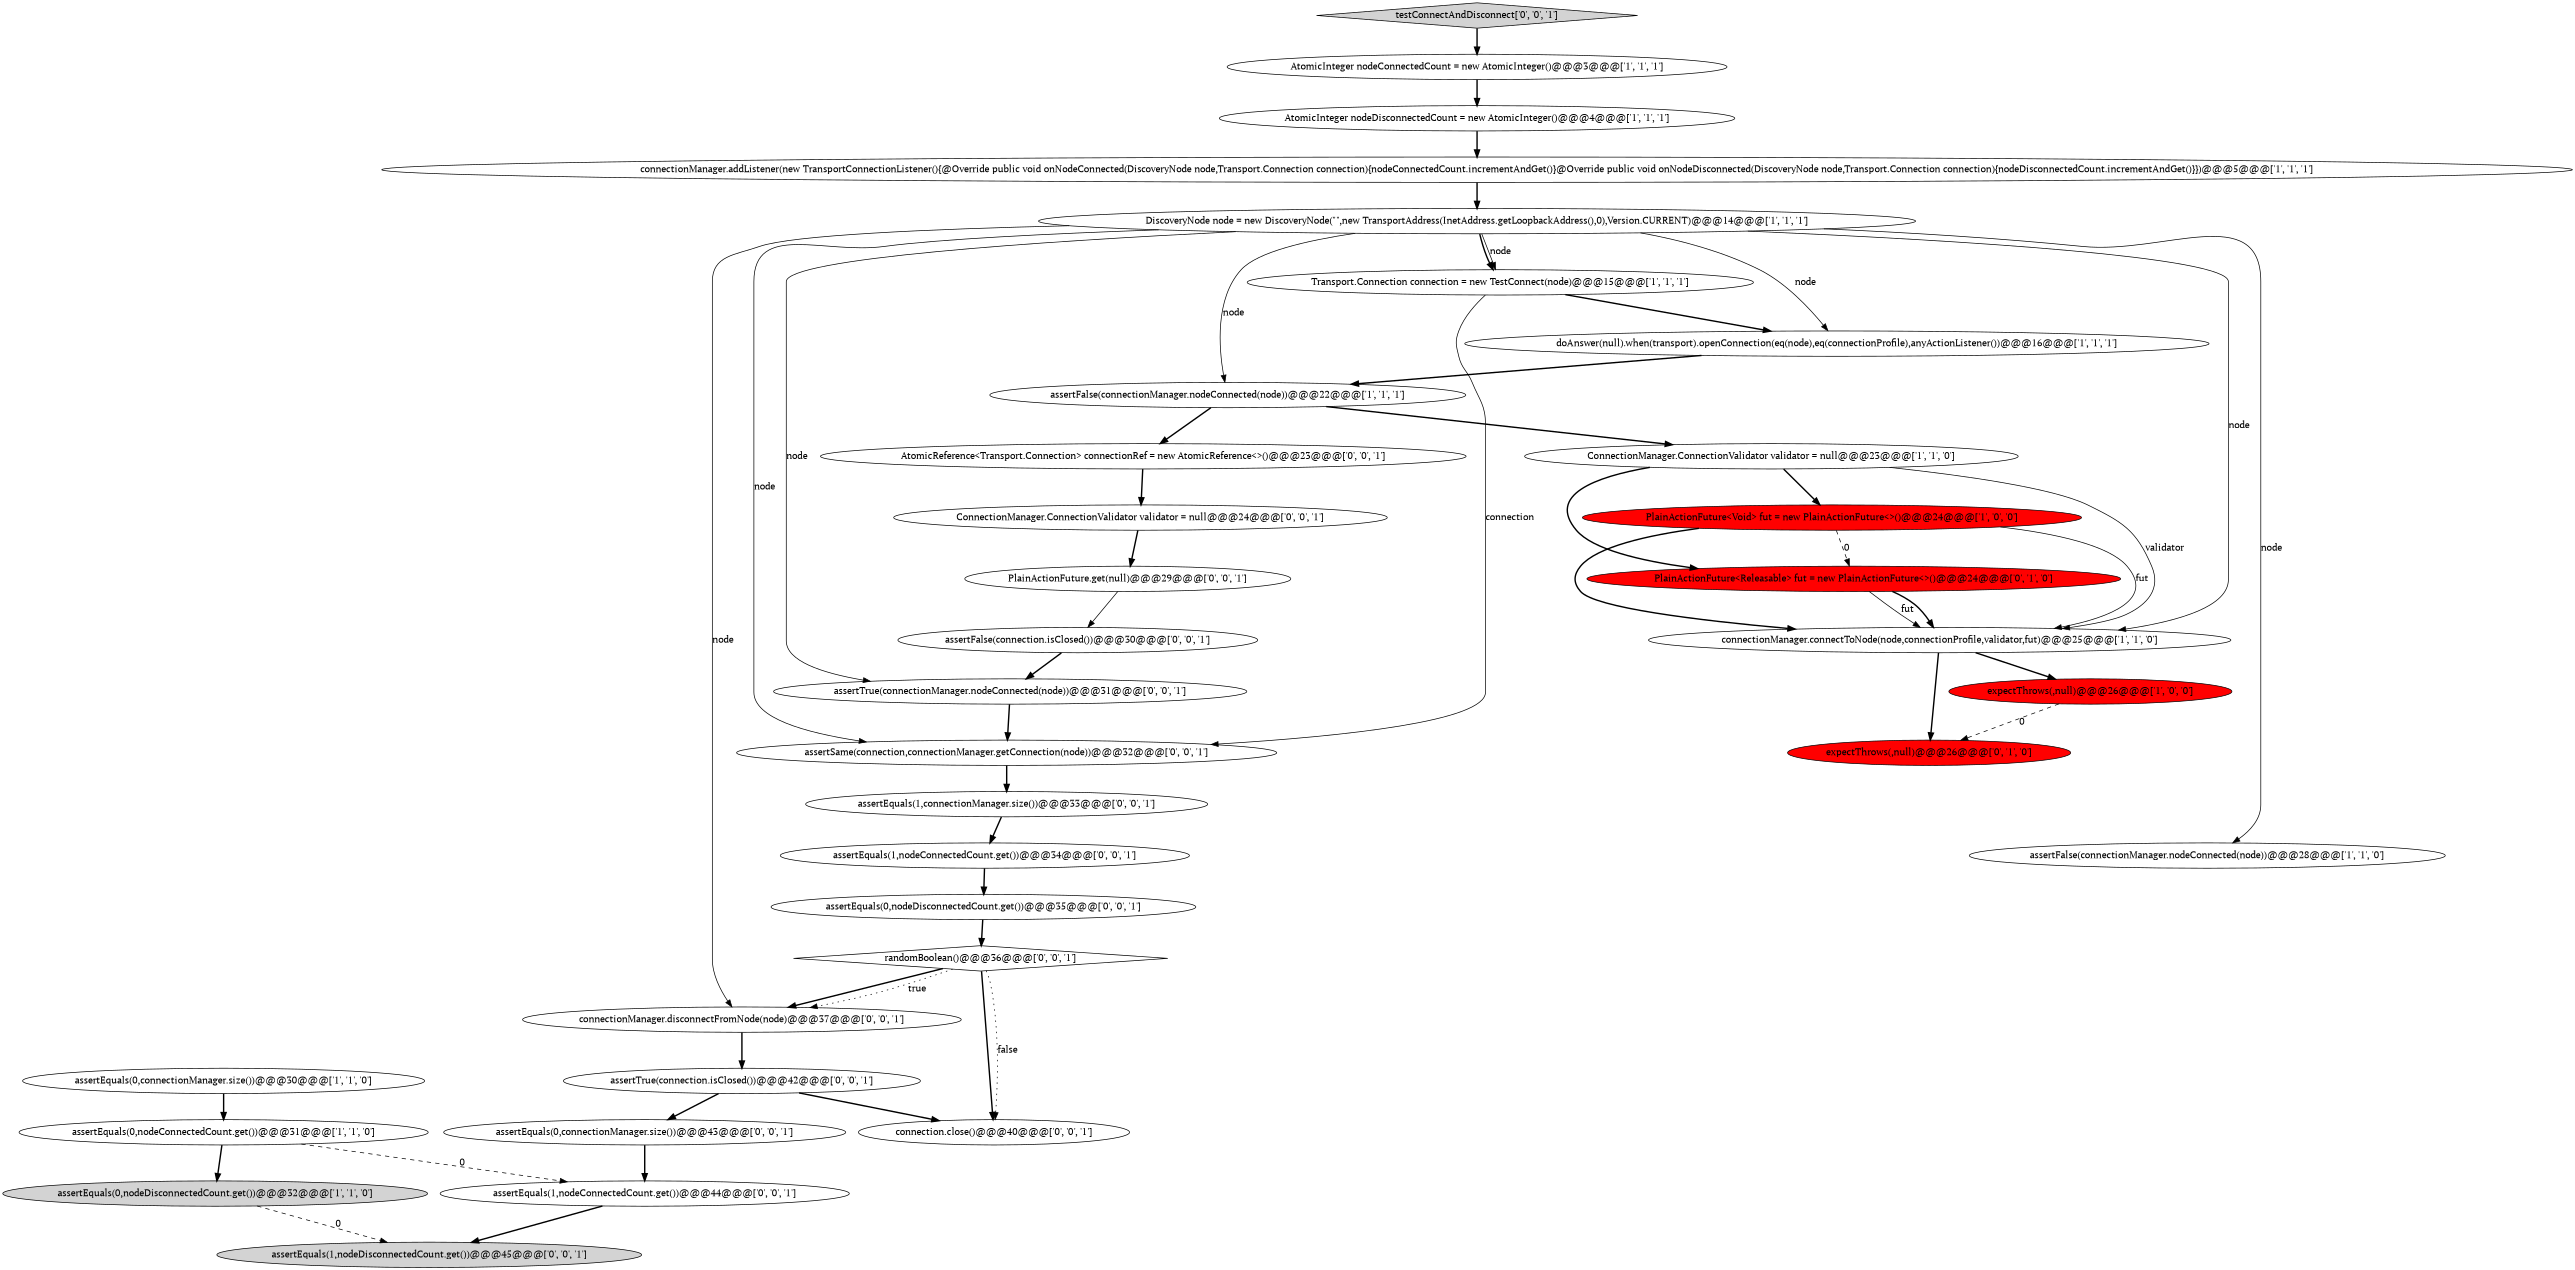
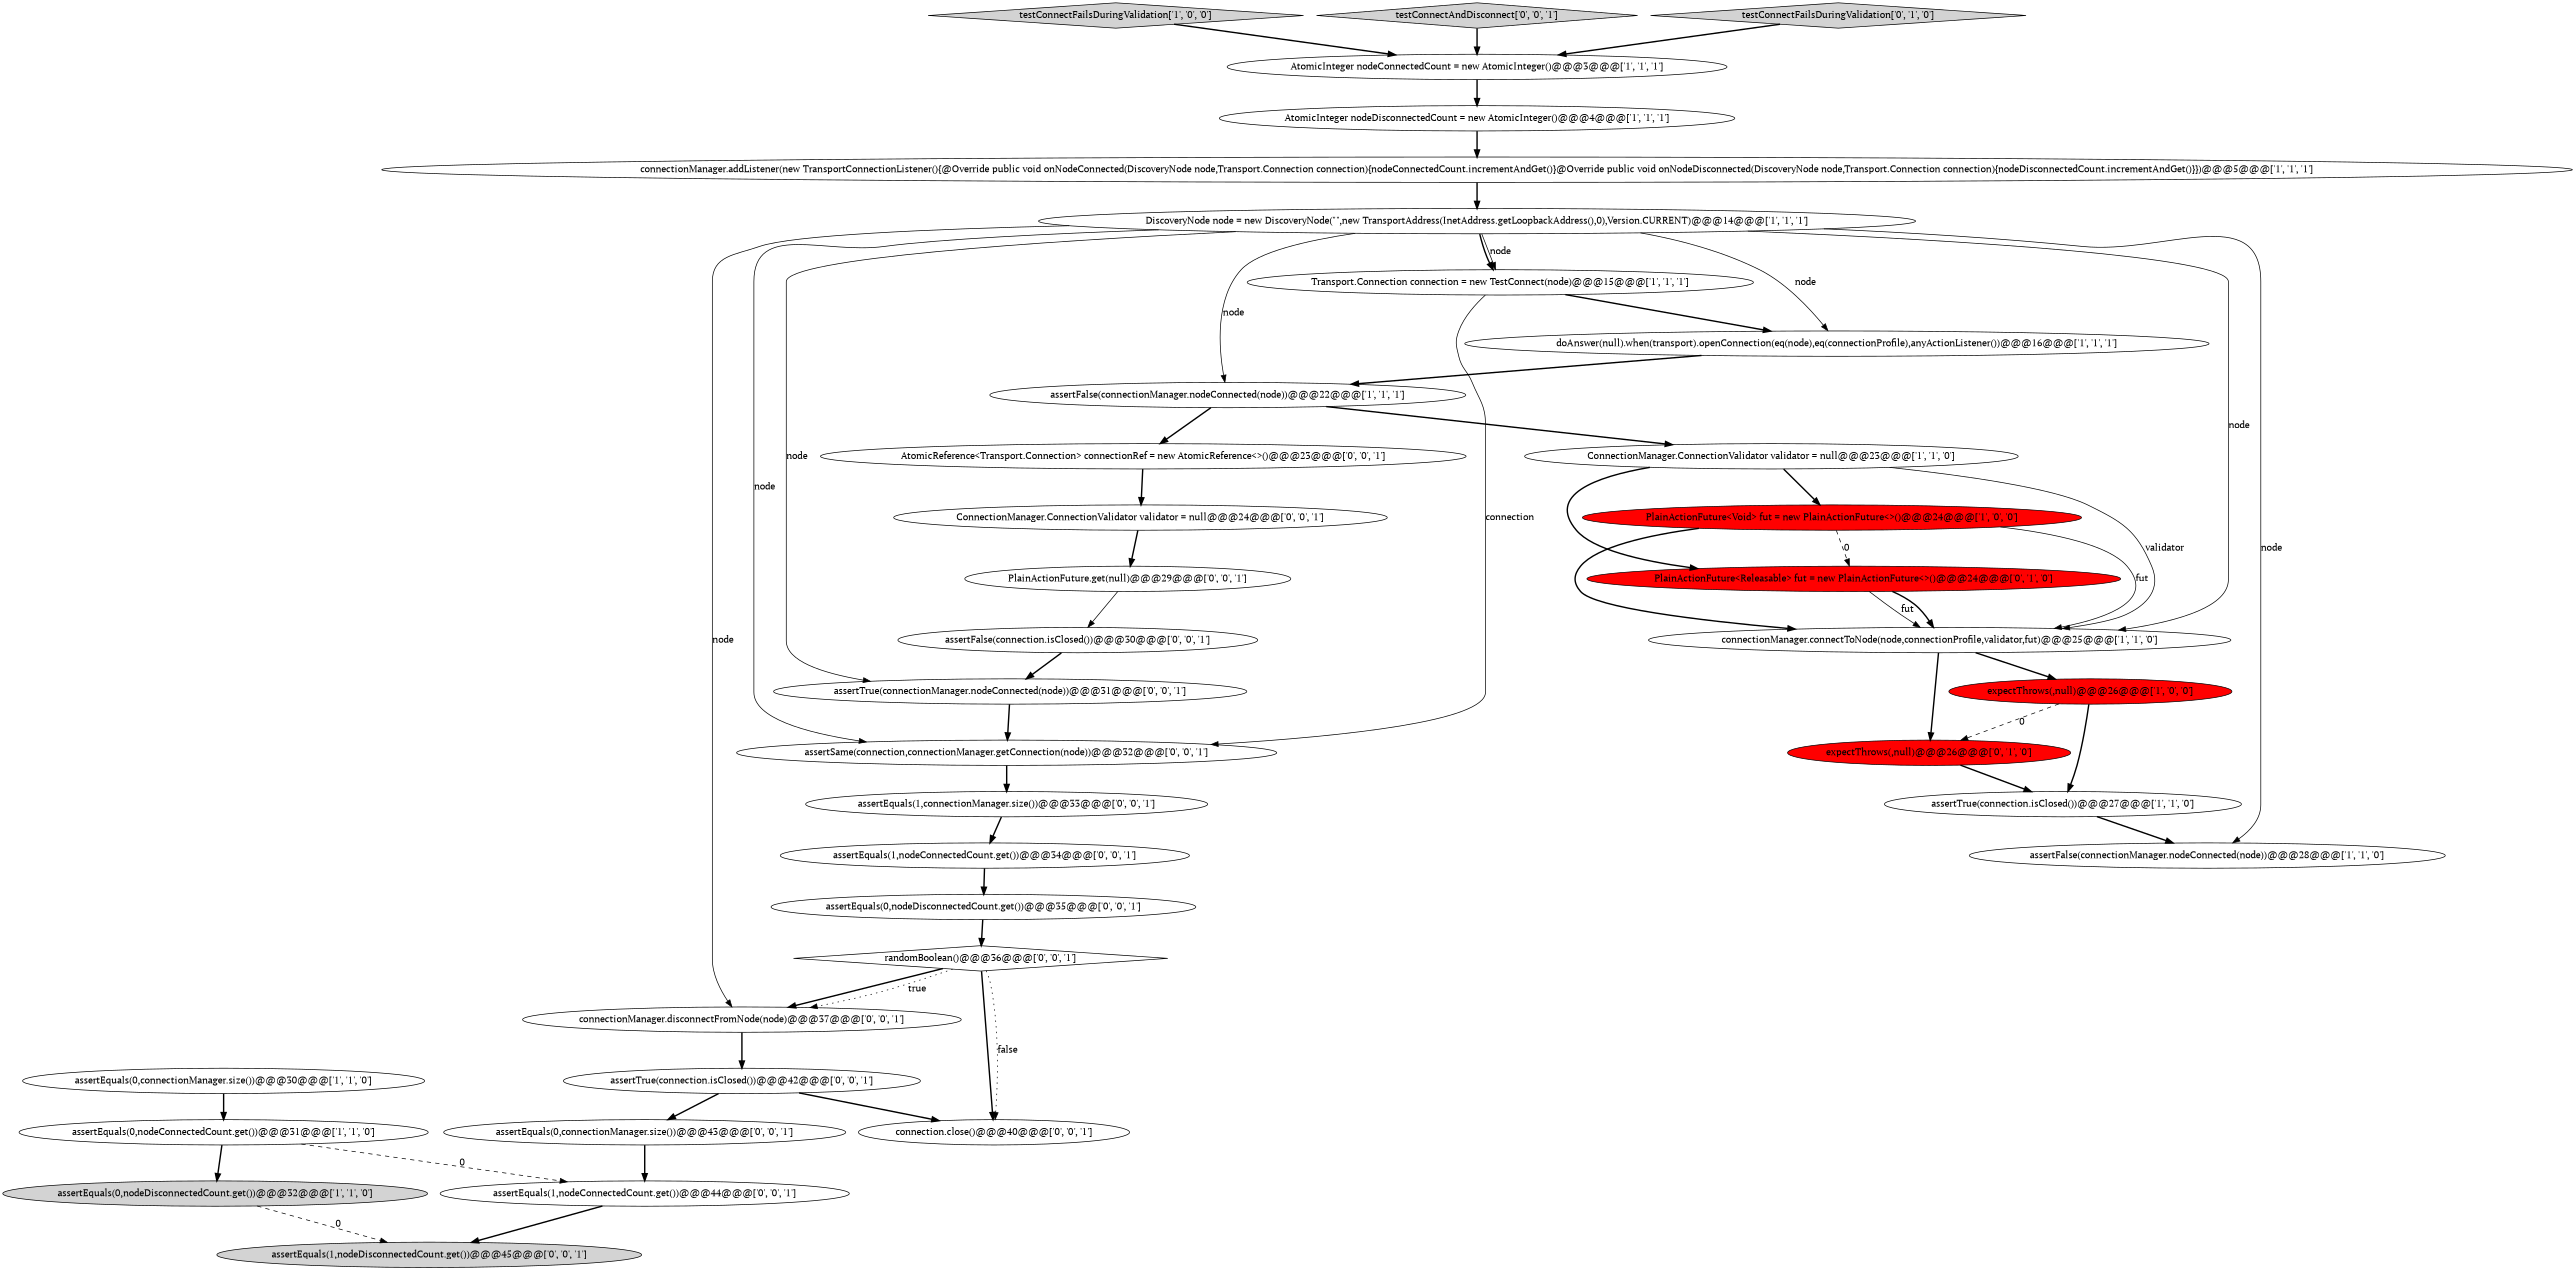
node "testConnectFailsDuringValidation['1', '0', '0']": added
node "testConnectFailsDuringValidation['0', '1', '0']": added
node "assertTrue(connection.isClosed())@@@27@@@['1', '1', '0']": added
